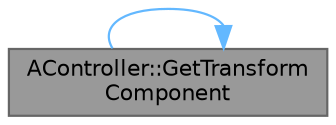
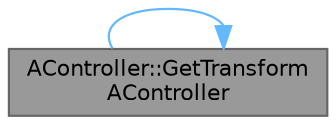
node "AController::GetTransform Component": label "AController::GetTransform Component" -> "AController::GetTransform AController"
